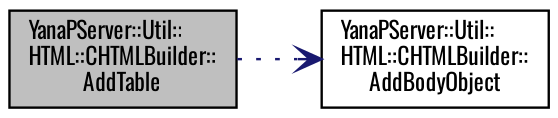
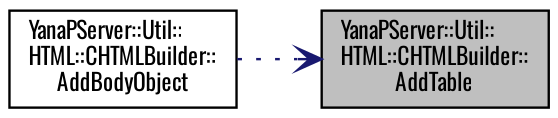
edge "YanaPServer::Util:: HTML::CHTMLBuilder:: AddTable" -> "YanaPServer::Util:: HTML::CHTMLBuilder:: AddBodyObject": reversed
